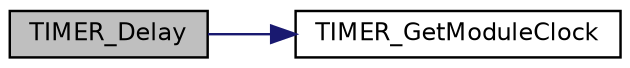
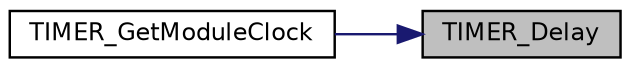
edge "TIMER_Delay" -> "TIMER_GetModuleClock": reversed
